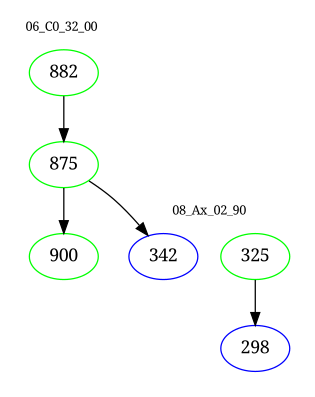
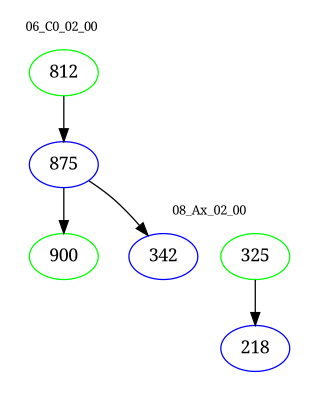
cluster "06_C0_32_00": label "06_C0_32_00" -> "06_C0_02_00"
node "882": label "882" -> "812"
node "875": color green -> blue
cluster "08_Ax_02_90": label "08_Ax_02_90" -> "08_Ax_02_00"
node "298": label "298" -> "218"
